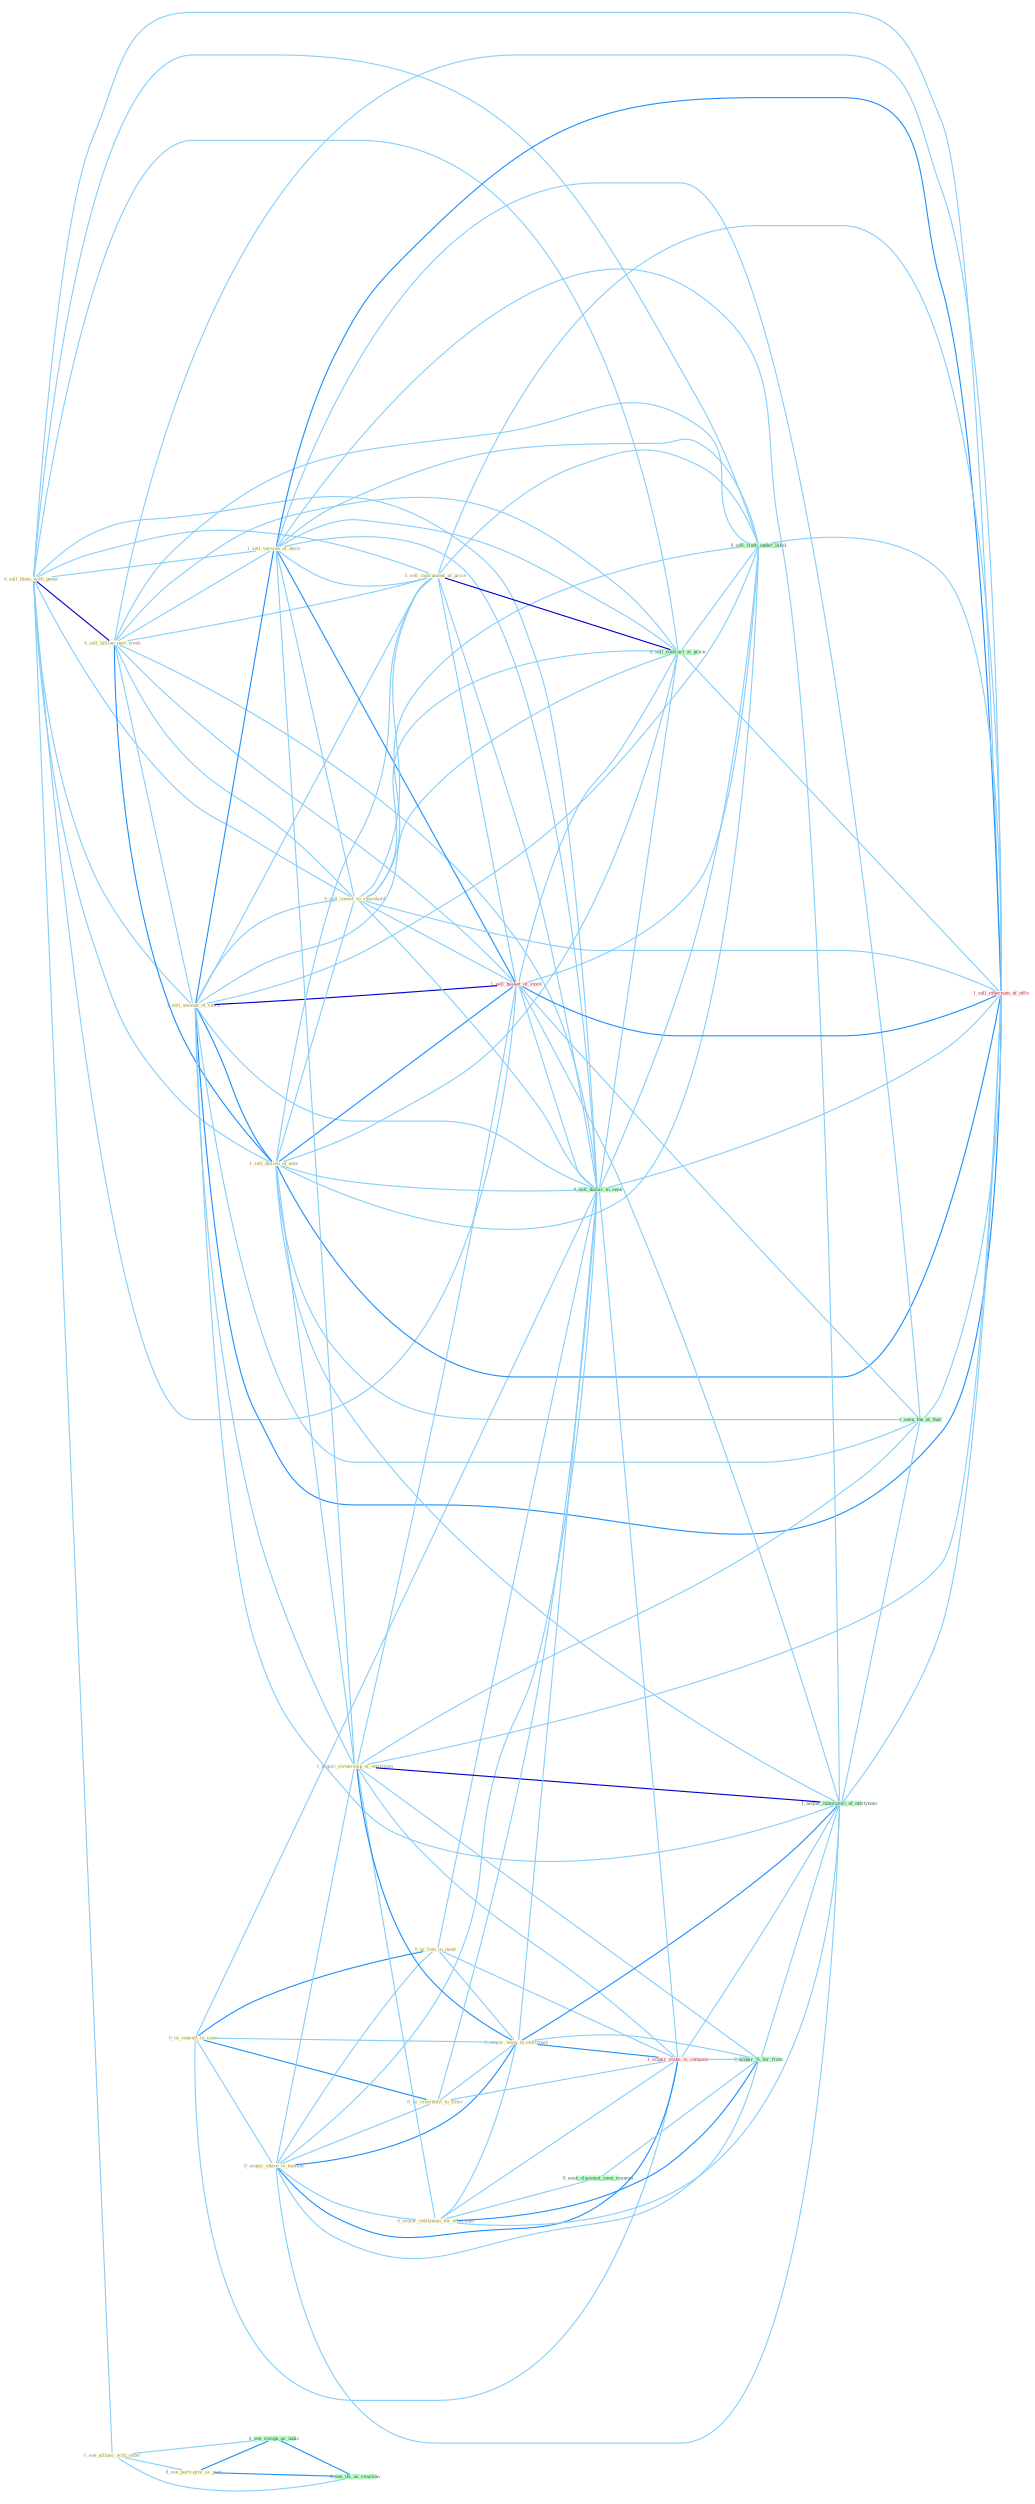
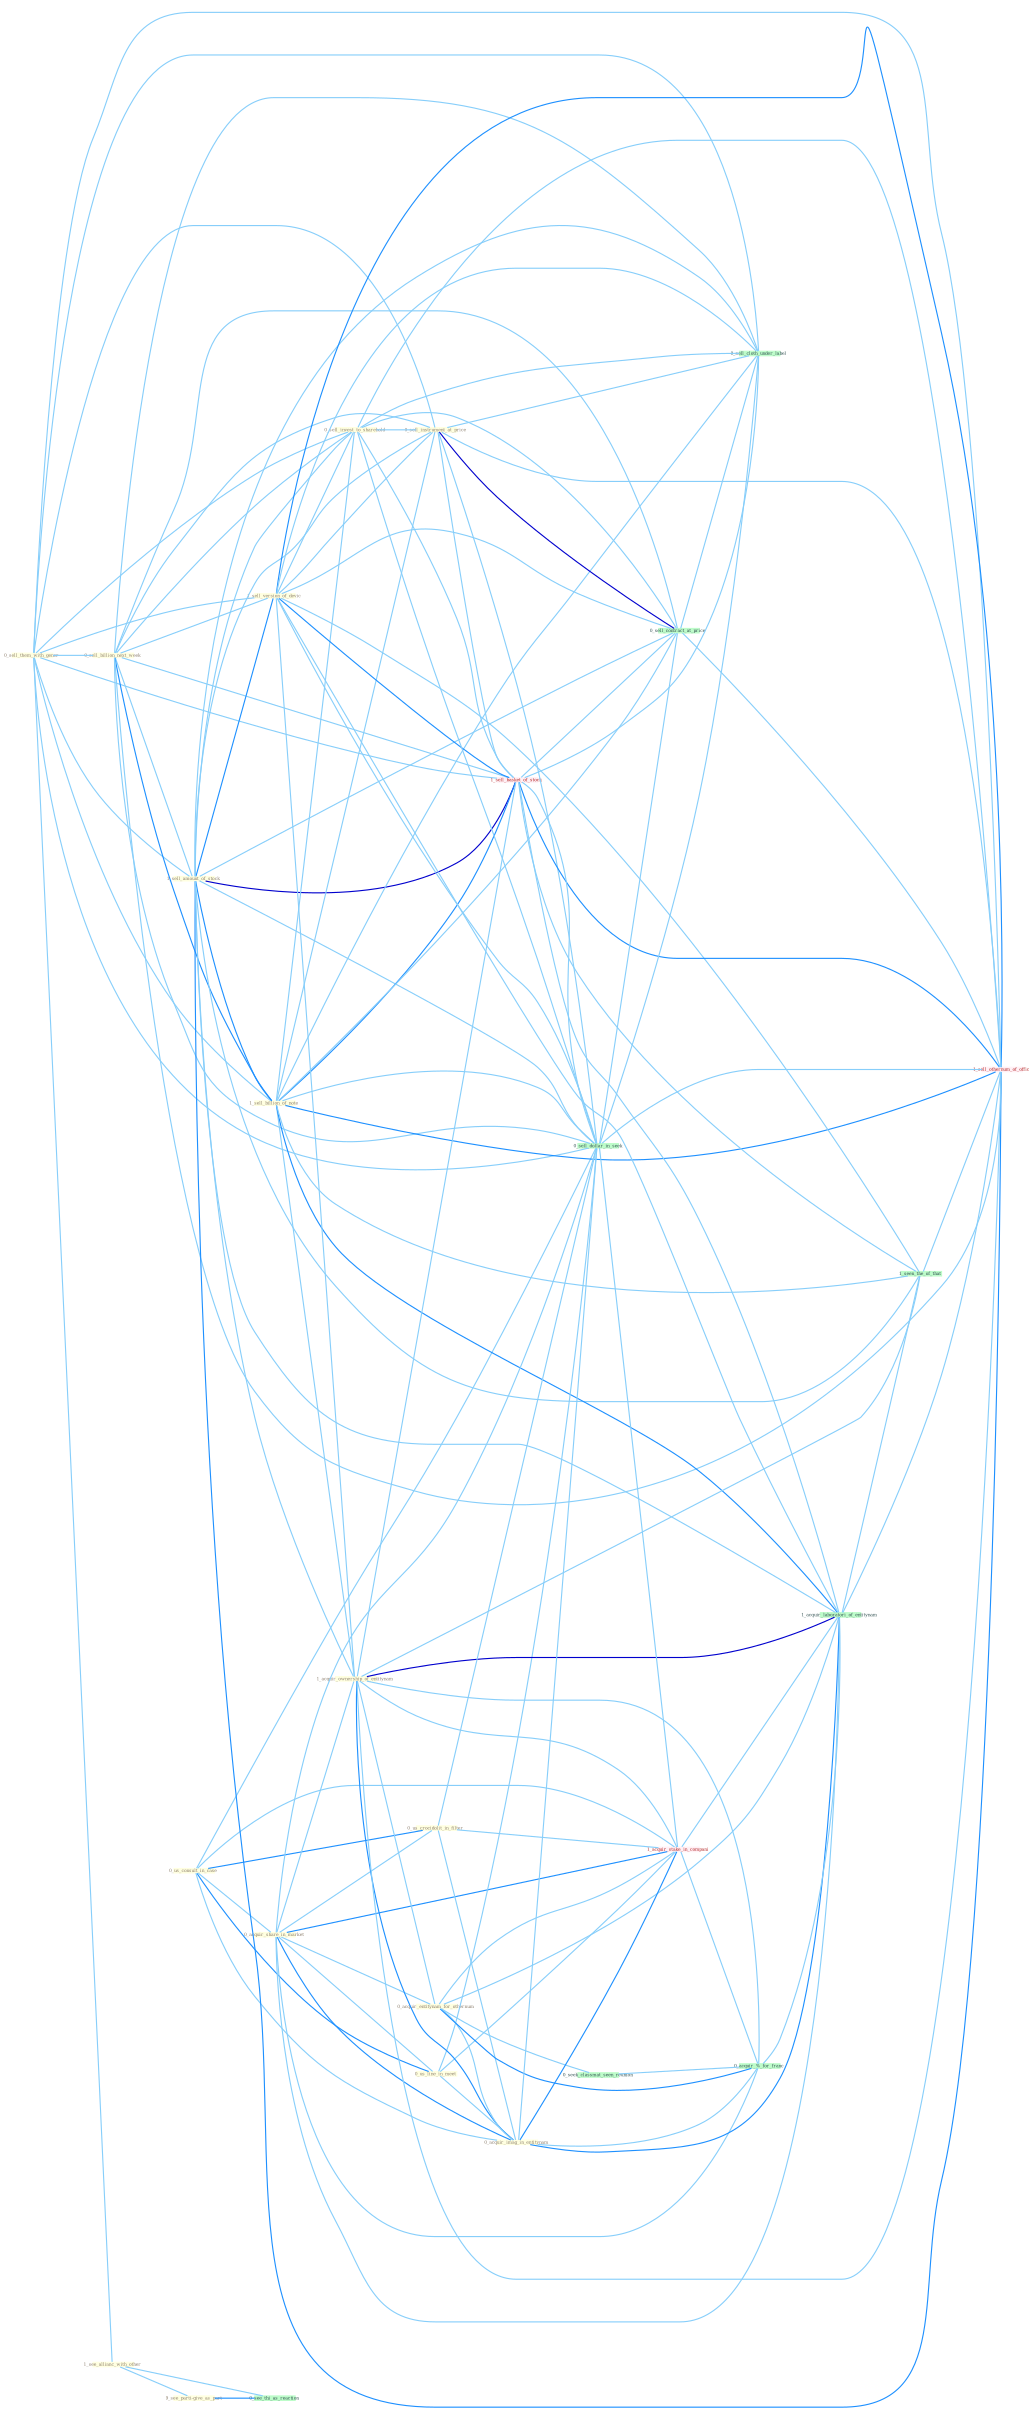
edge "0_sell_them_with_gener" -- "0_sell_contract_at_price": removed
edge "0_sell_them_with_gener" -- "0_sell_billion_next_week": color #0000cd -> #87cefa
edge "0_sell_cloth_under_label" -- "1_sell_othernum_of_offic": removed
edge "1_sell_billion_of_note" -- "1_acquir_laboratori_of_entitynam": color #87cefa -> #1e90ff
node "0_see_resign_as_indic": removed
